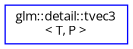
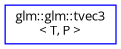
node "glm::detail::tvec3 < T, P >": label "glm::detail::tvec3 < T, P >" -> "glm::glm::tvec3 < T, P >"
